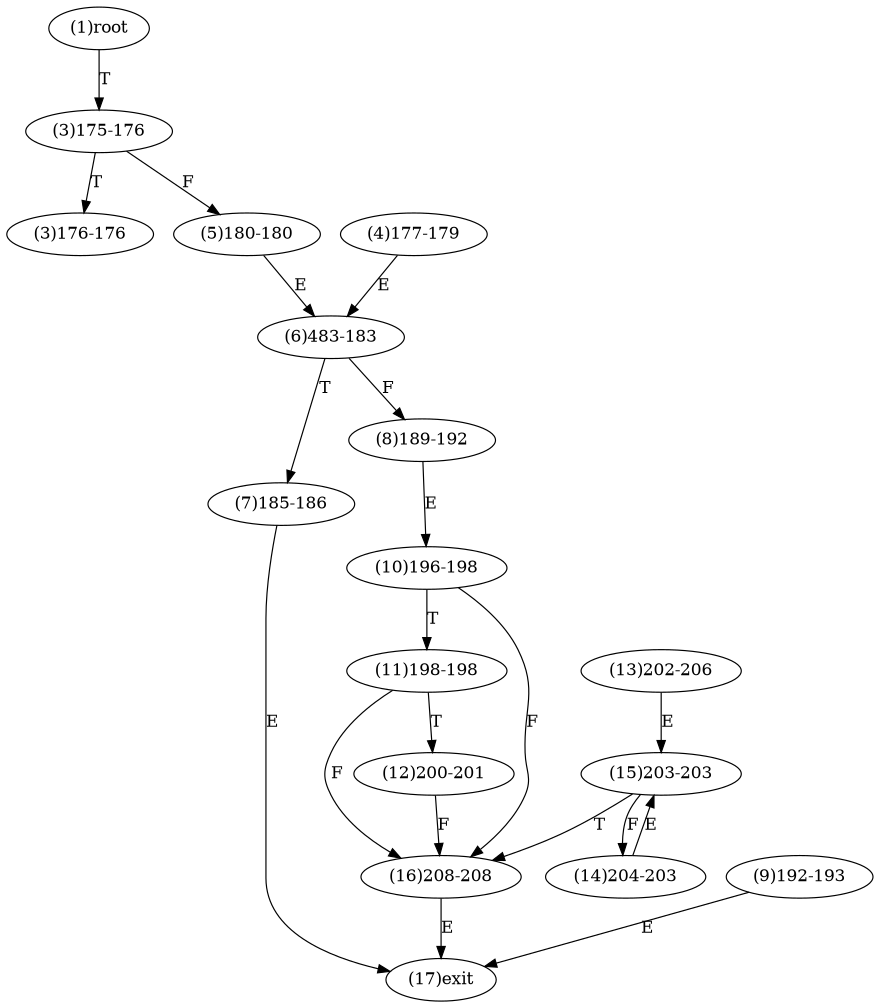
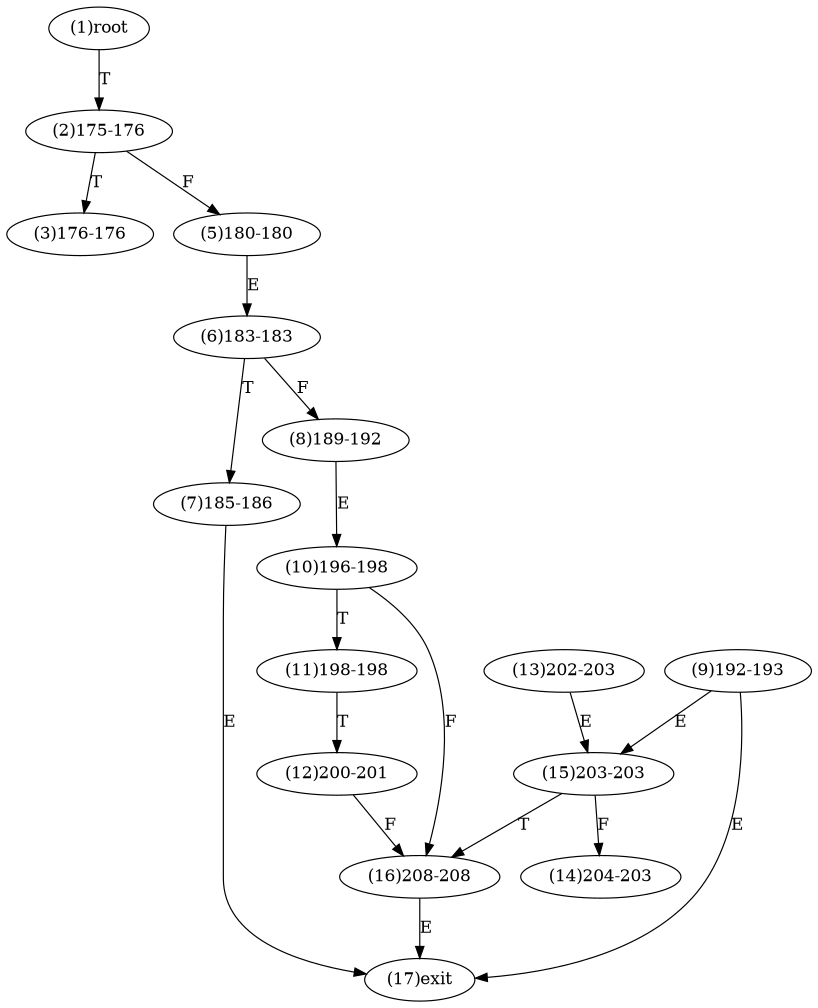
node "(3)175-176": label "(3)175-176" -> "(2)175-176"
node "(4)177-179": removed
node "(6)483-183": label "(6)483-183" -> "(6)183-183"
node "(13)202-206": label "(13)202-206" -> "(13)202-203"
edge "(11)198-198" -> "(16)208-208": removed, label "F"
edge "(14)204-203" -> "(15)203-203": now "(9)192-193" -> "(15)203-203"
